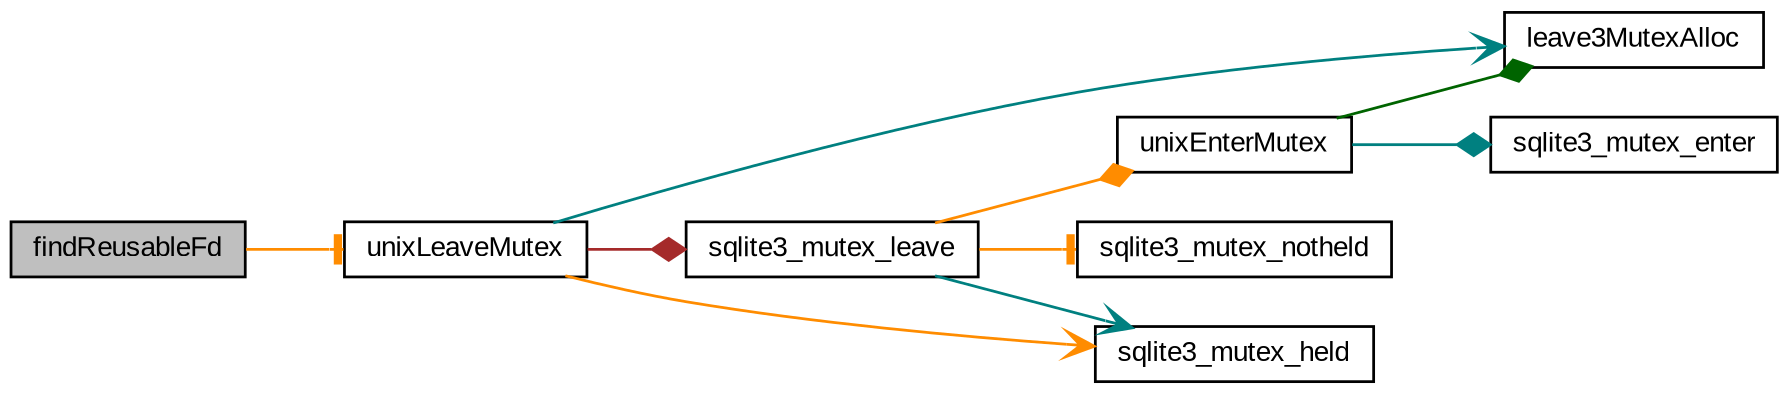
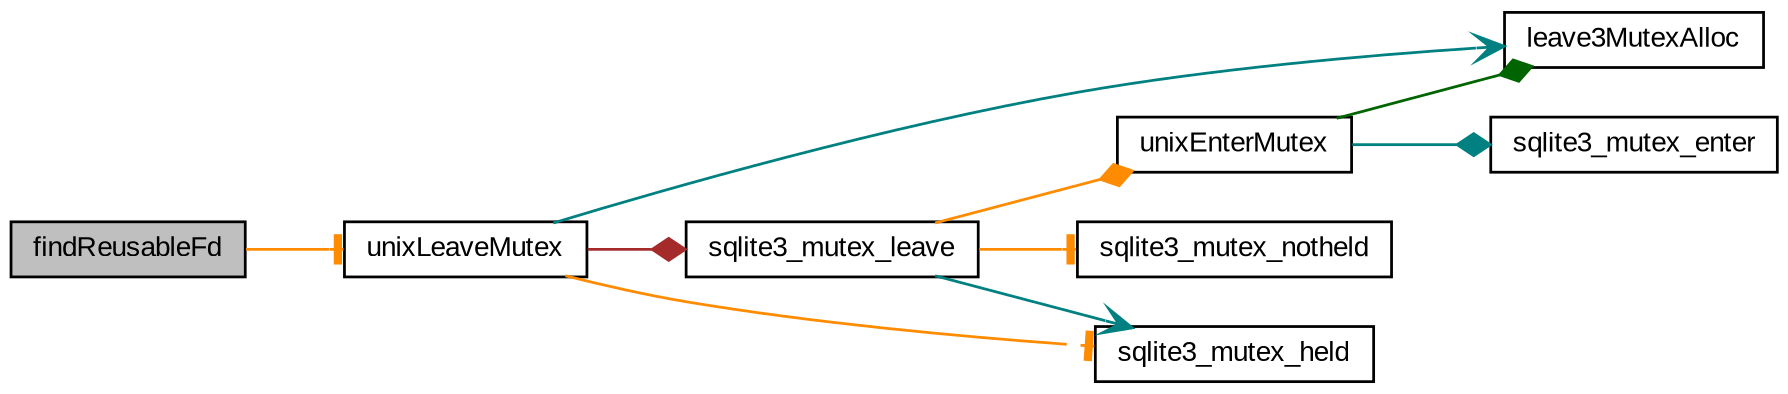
edge "unixLeaveMutex" -> "sqlite3_mutex_held": arrowhead vee -> tee
